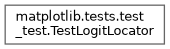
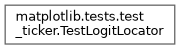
node "matplotlib.tests.test _test.TestLogitLocator": label "matplotlib.tests.test _test.TestLogitLocator" -> "matplotlib.tests.test _ticker.TestLogitLocator"
